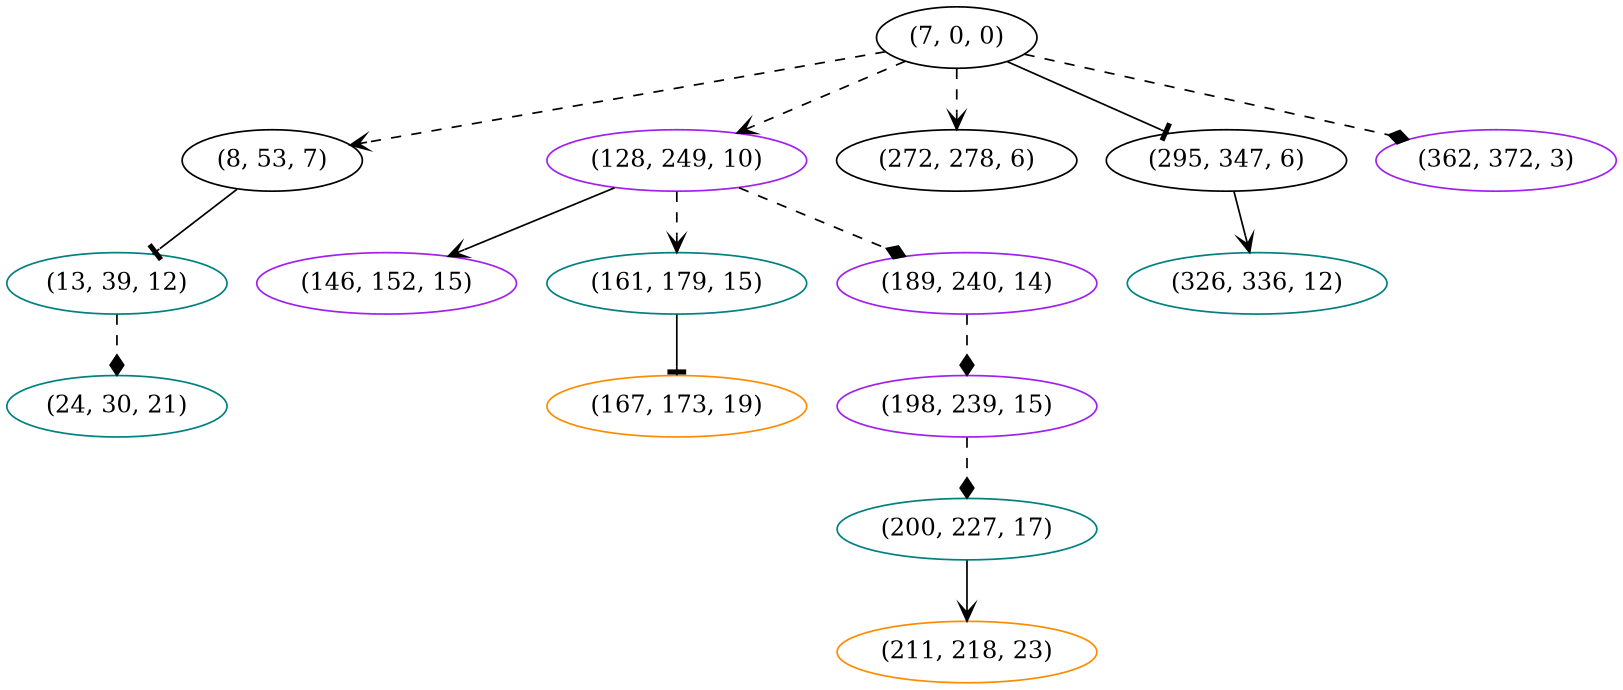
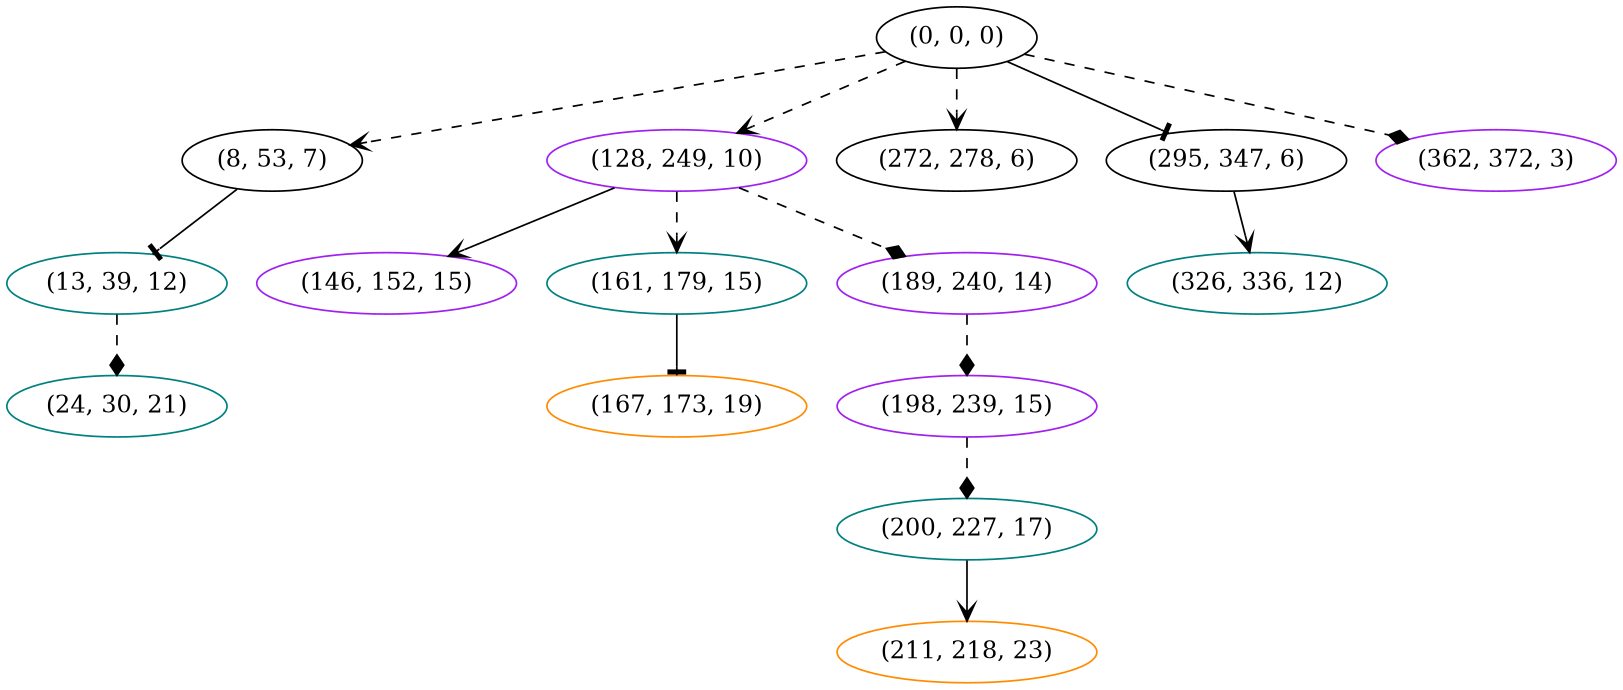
node "(7, 0, 0)": label "(7, 0, 0)" -> "(0, 0, 0)"
